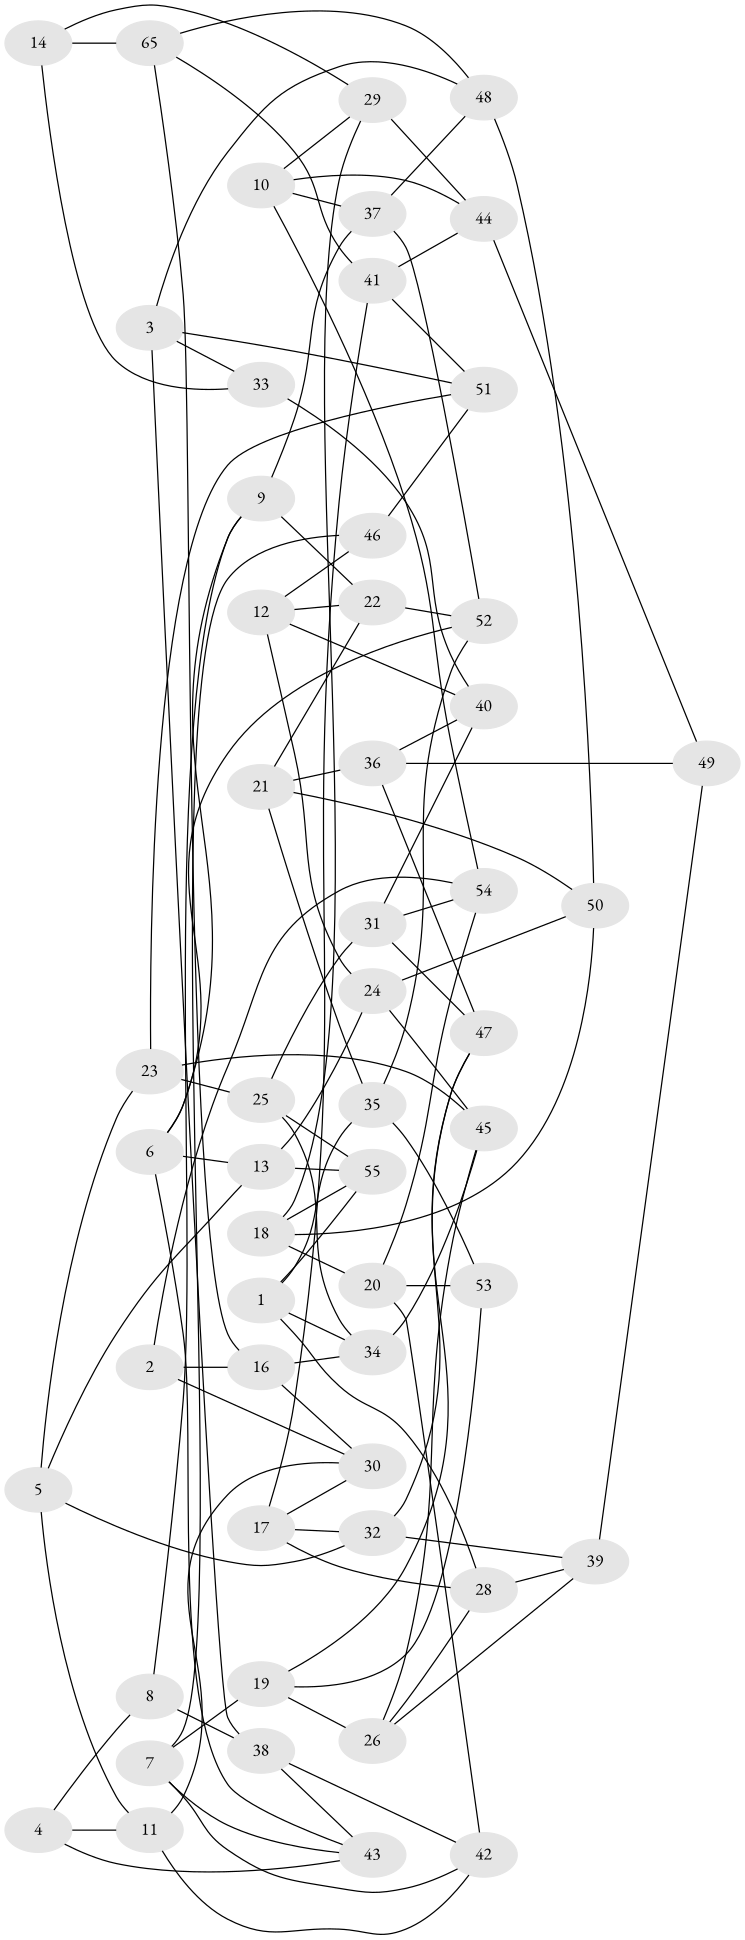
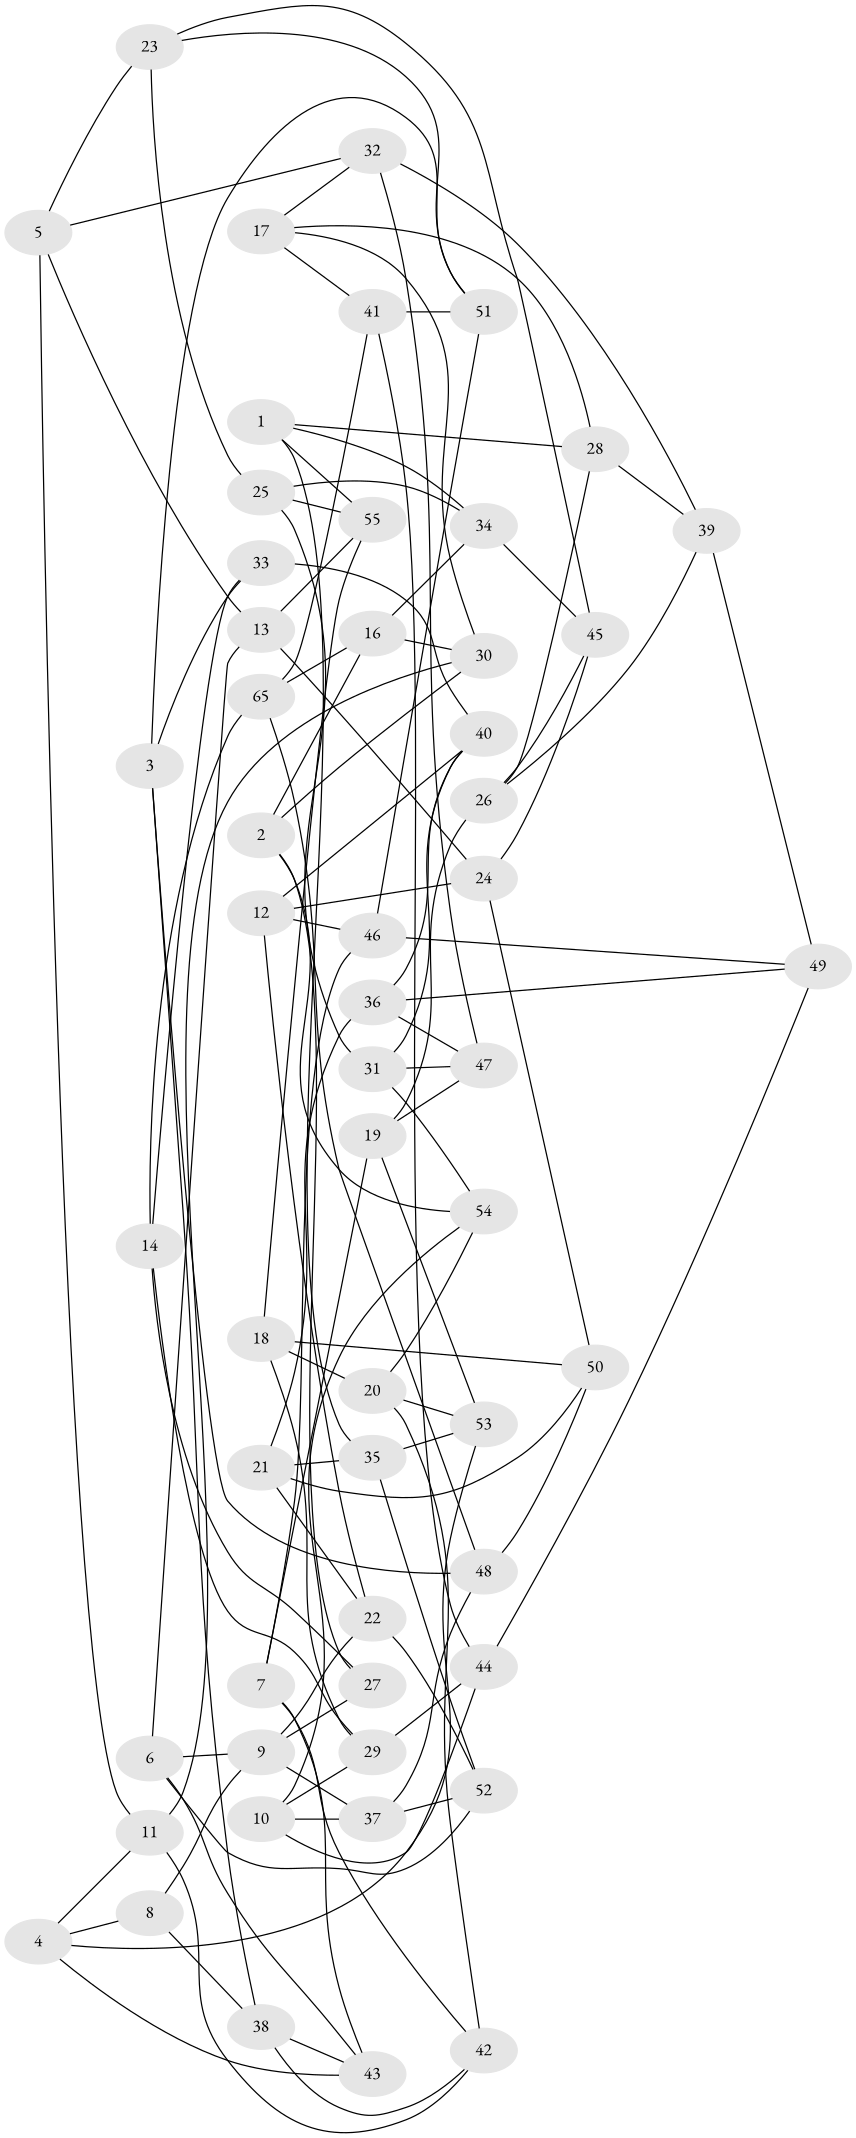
edge "46" -- "49": added
node "27": added
edge "53" -- "4": added
